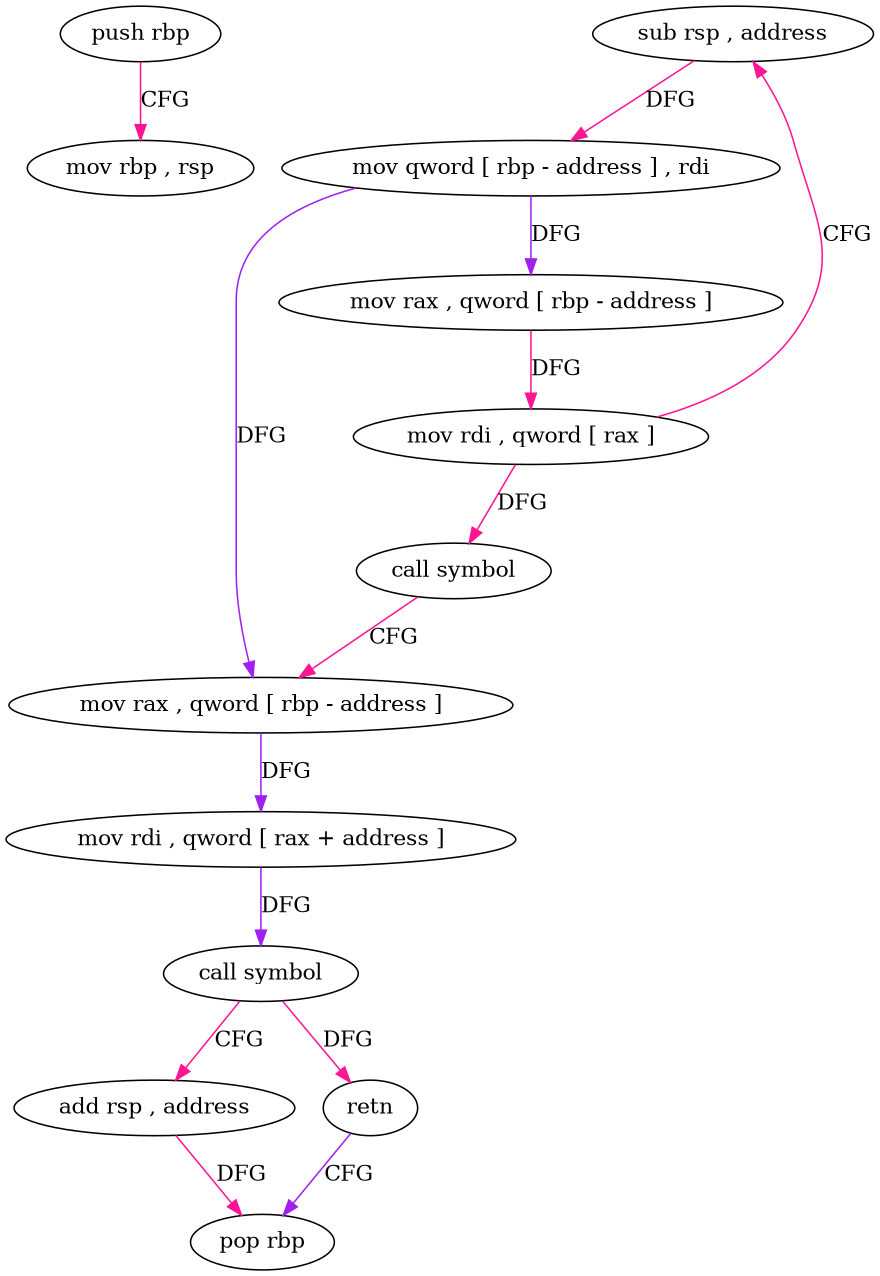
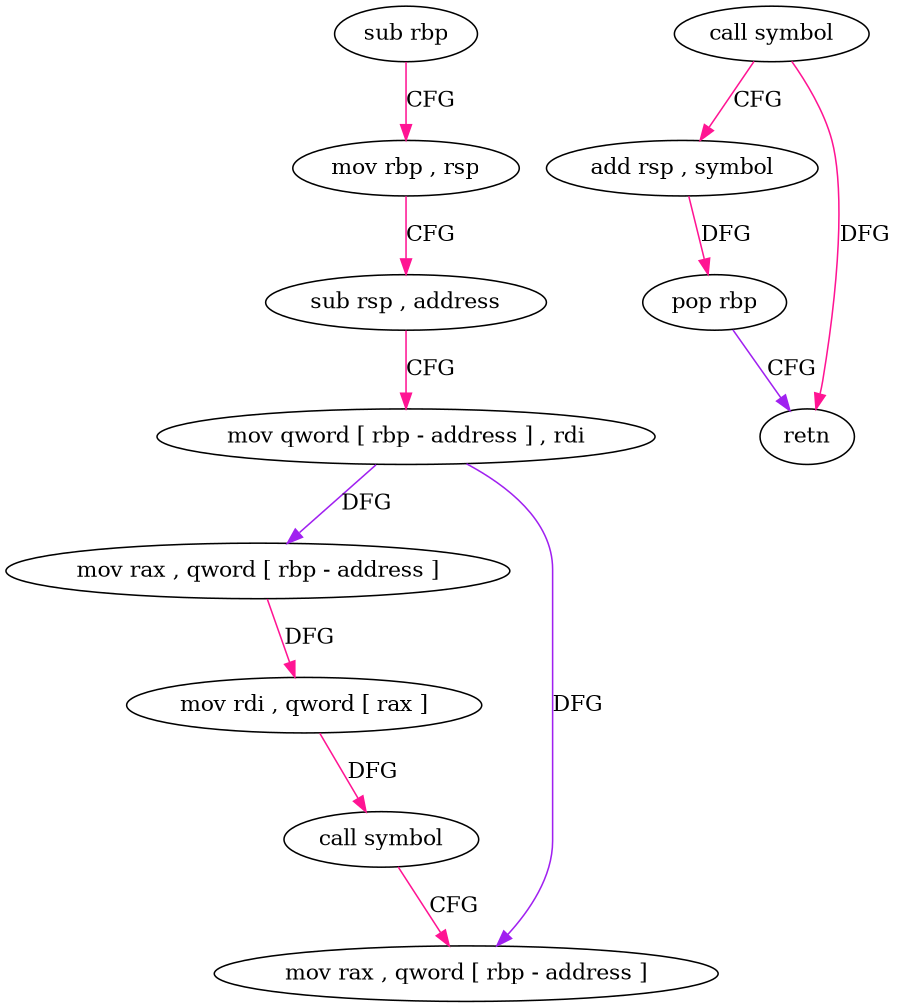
node "push rbp": label "push rbp" -> "sub rbp"
edge "sub rsp , address" -> "mov qword [ rbp - address ] , rdi": label "DFG" -> "CFG"
edge "mov rdi , qword [ rax ]" -> "sub rsp , address": now "mov rbp , rsp" -> "sub rsp , address"
node "mov rdi , qword [ rax + address ]": removed
node "add rsp , address": label "add rsp , address" -> "add rsp , symbol"
edge "retn" -> "pop rbp": reversed
